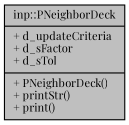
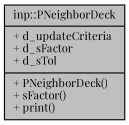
node "inp::PNeighborDeck": text "+ printStr()" -> "+ sFactor()"
